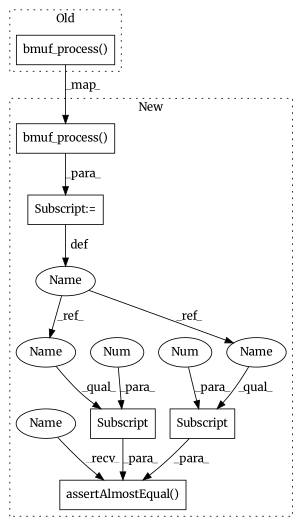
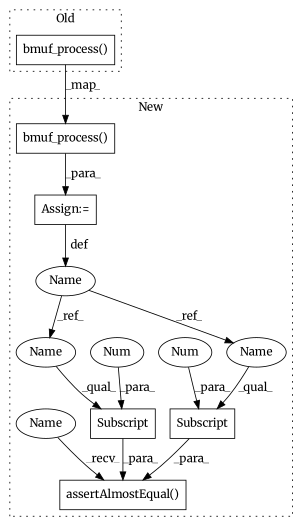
node "Subscript:=": label "Subscript:=" -> "Assign:="
